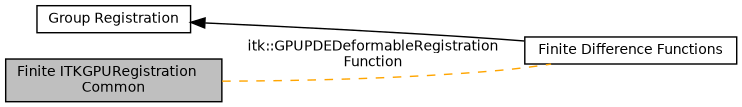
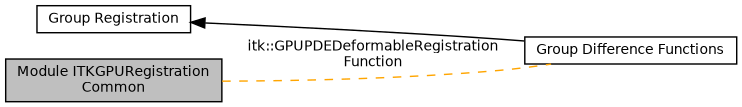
node "Finite Difference Functions": label "Finite Difference Functions" -> "Group Difference Functions"
node "Finite ITKGPURegistration Common": label "Finite ITKGPURegistration Common" -> "Module ITKGPURegistration Common"
